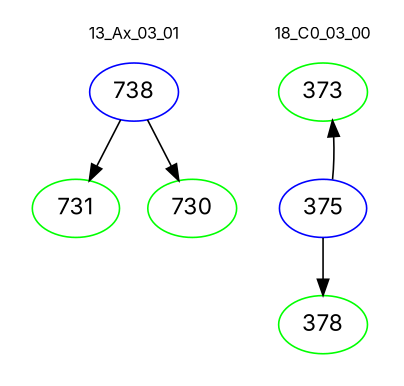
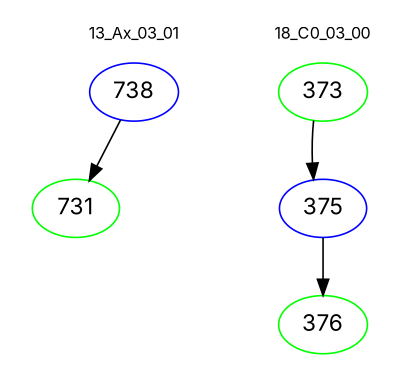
edge "375" -> "373": reversed
node "730": removed
node "378": label "378" -> "376"
